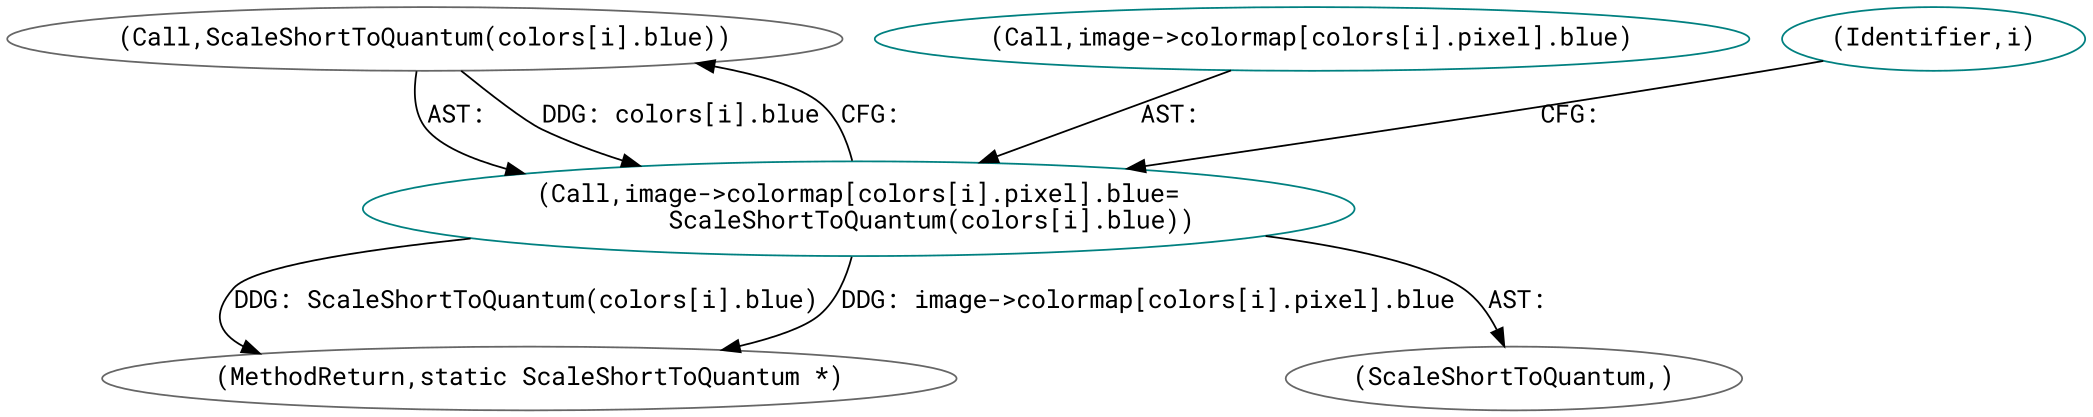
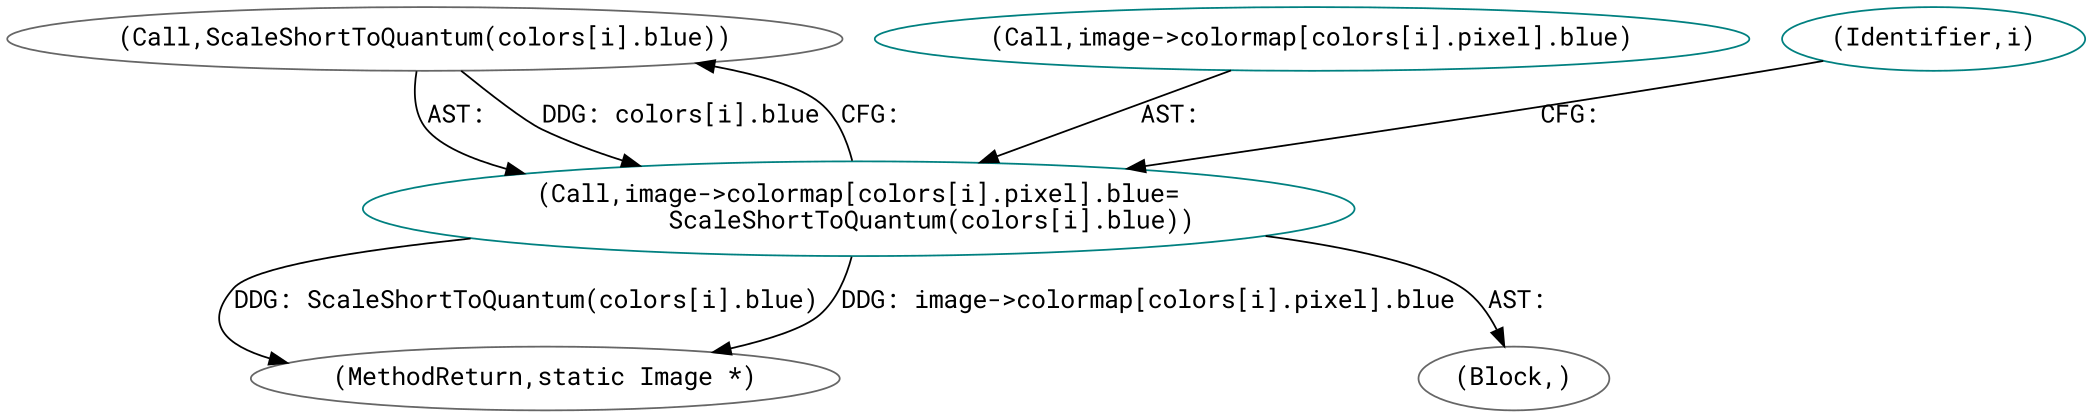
node "(MethodReturn,static ScaleShortToQuantum *)": label "(MethodReturn,static ScaleShortToQuantum *)" -> "(MethodReturn,static Image *)"
node "(ScaleShortToQuantum,)": label "(ScaleShortToQuantum,)" -> "(Block,)"
